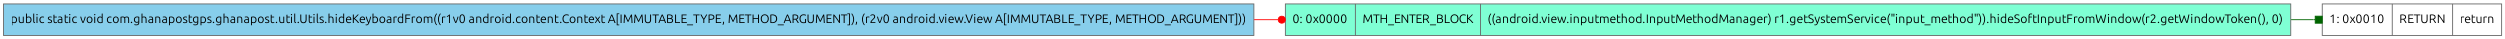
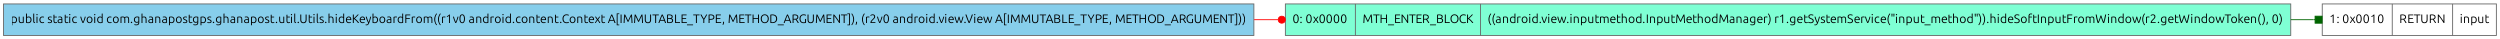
node "1: 0x0010": text "return" -> "input"
